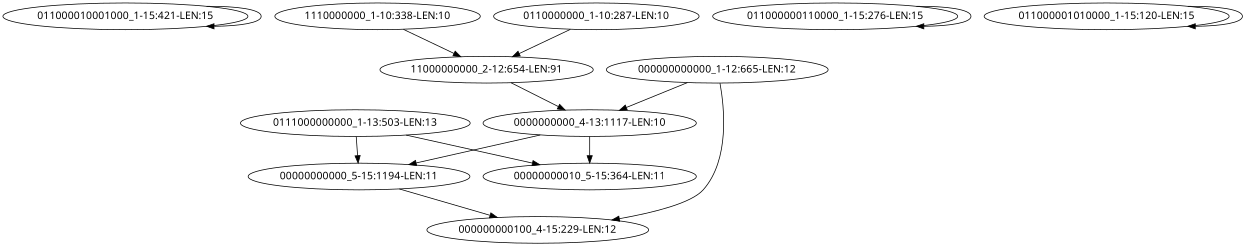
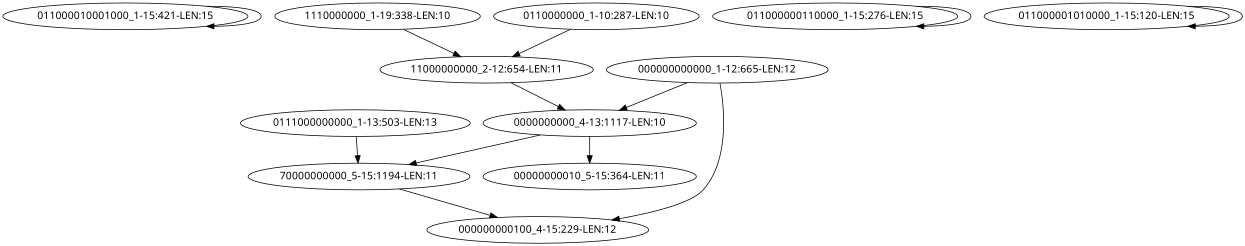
node "1110000000_1-10:338-LEN:10": label "1110000000_1-10:338-LEN:10" -> "1110000000_1-19:338-LEN:10"
node "11000000000_2-12:654-LEN:91": label "11000000000_2-12:654-LEN:91" -> "11000000000_2-12:654-LEN:11"
edge "0111000000000_1-13:503-LEN:13" -> "00000000010_5-15:364-LEN:11": removed
node "00000000000_5-15:1194-LEN:11": label "00000000000_5-15:1194-LEN:11" -> "70000000000_5-15:1194-LEN:11"
